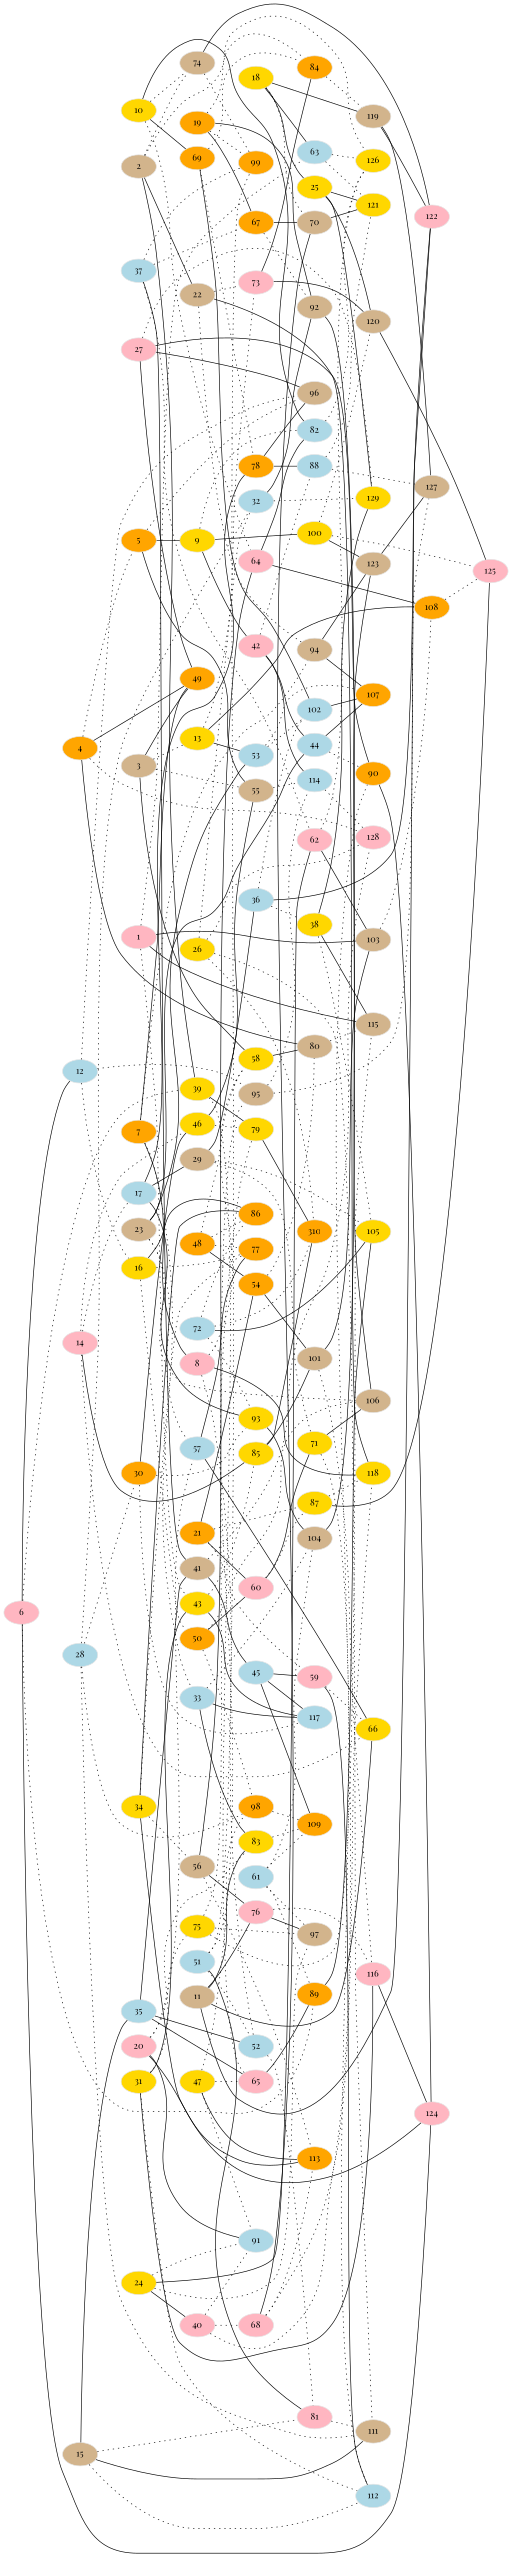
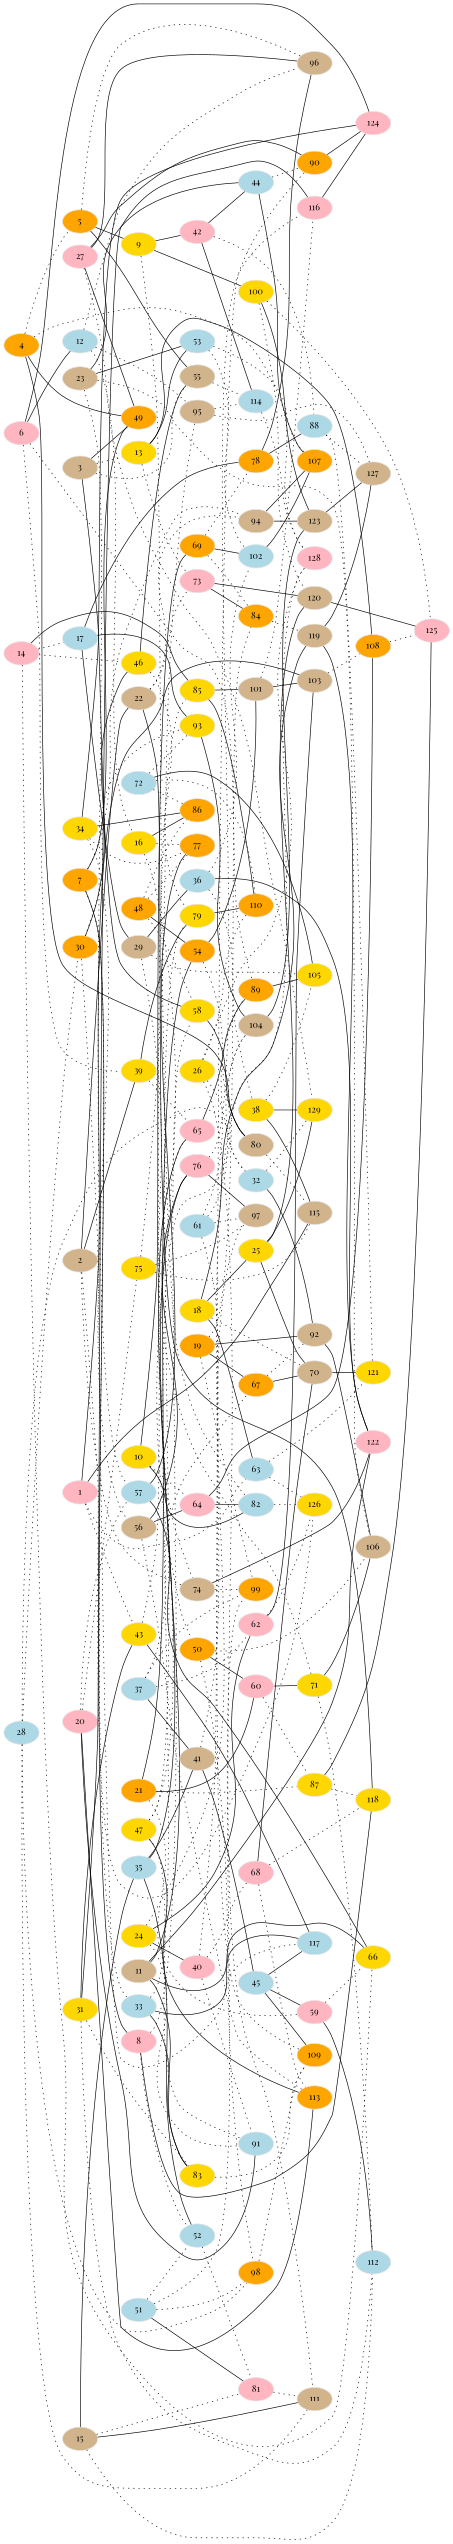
edge "25" -- "121": now "25" -- "70"
node "310": label "310" -> "110"
